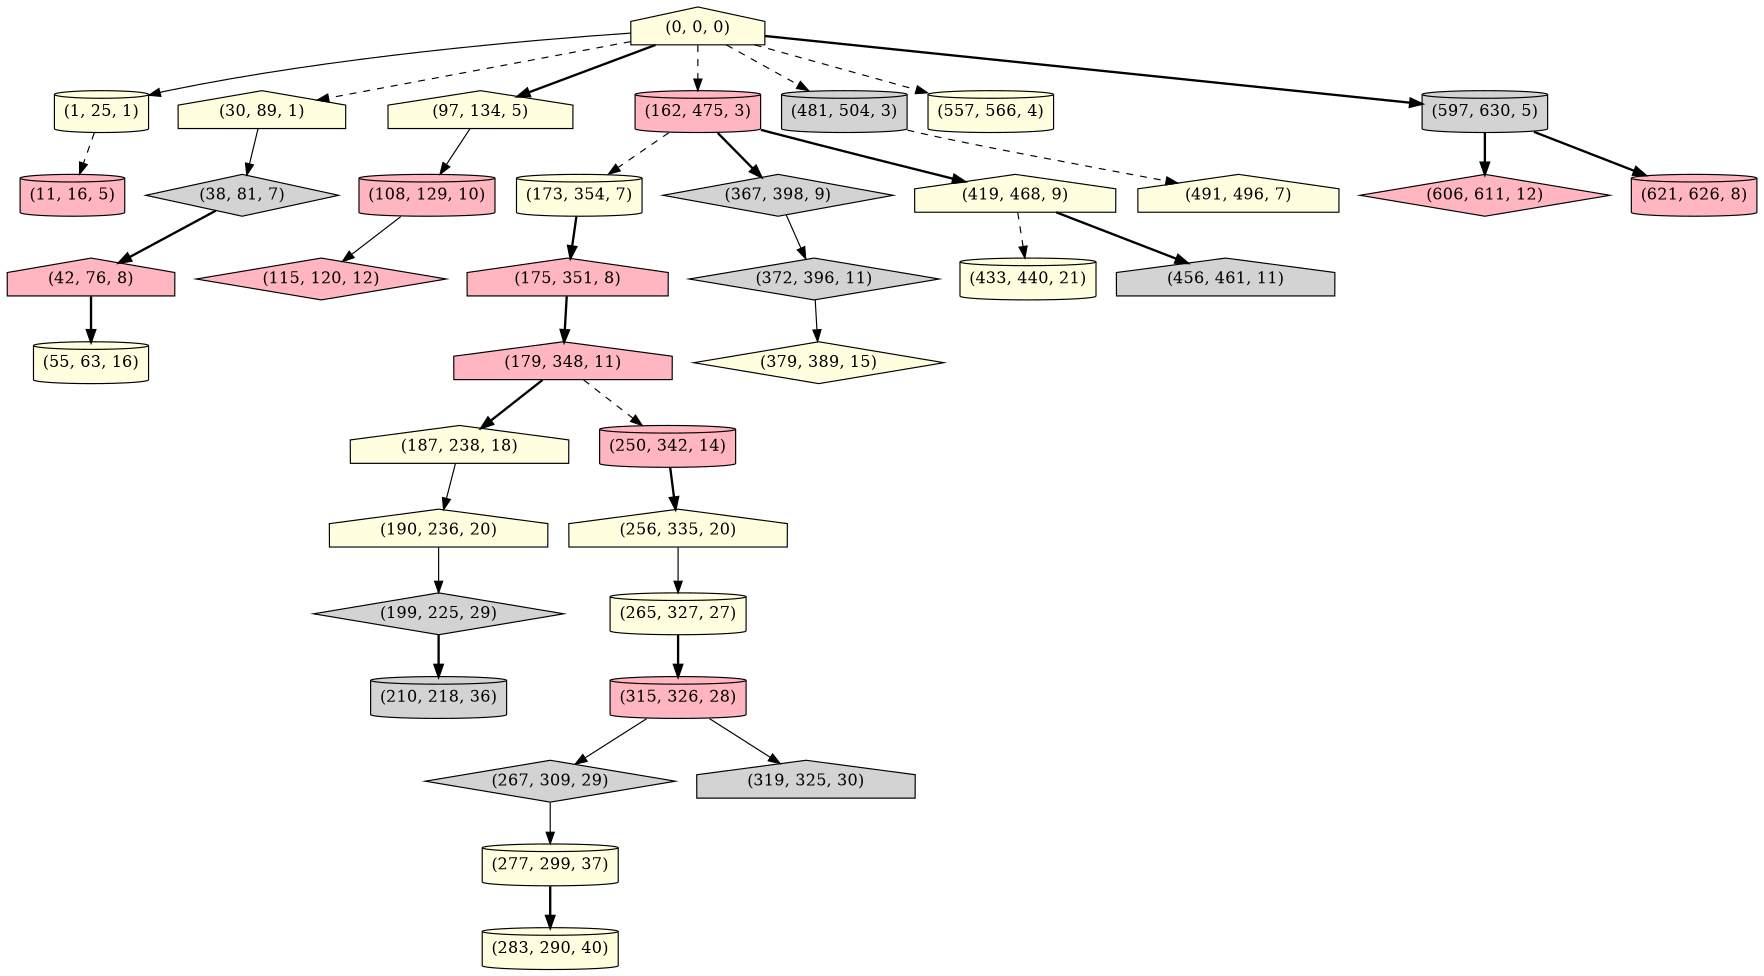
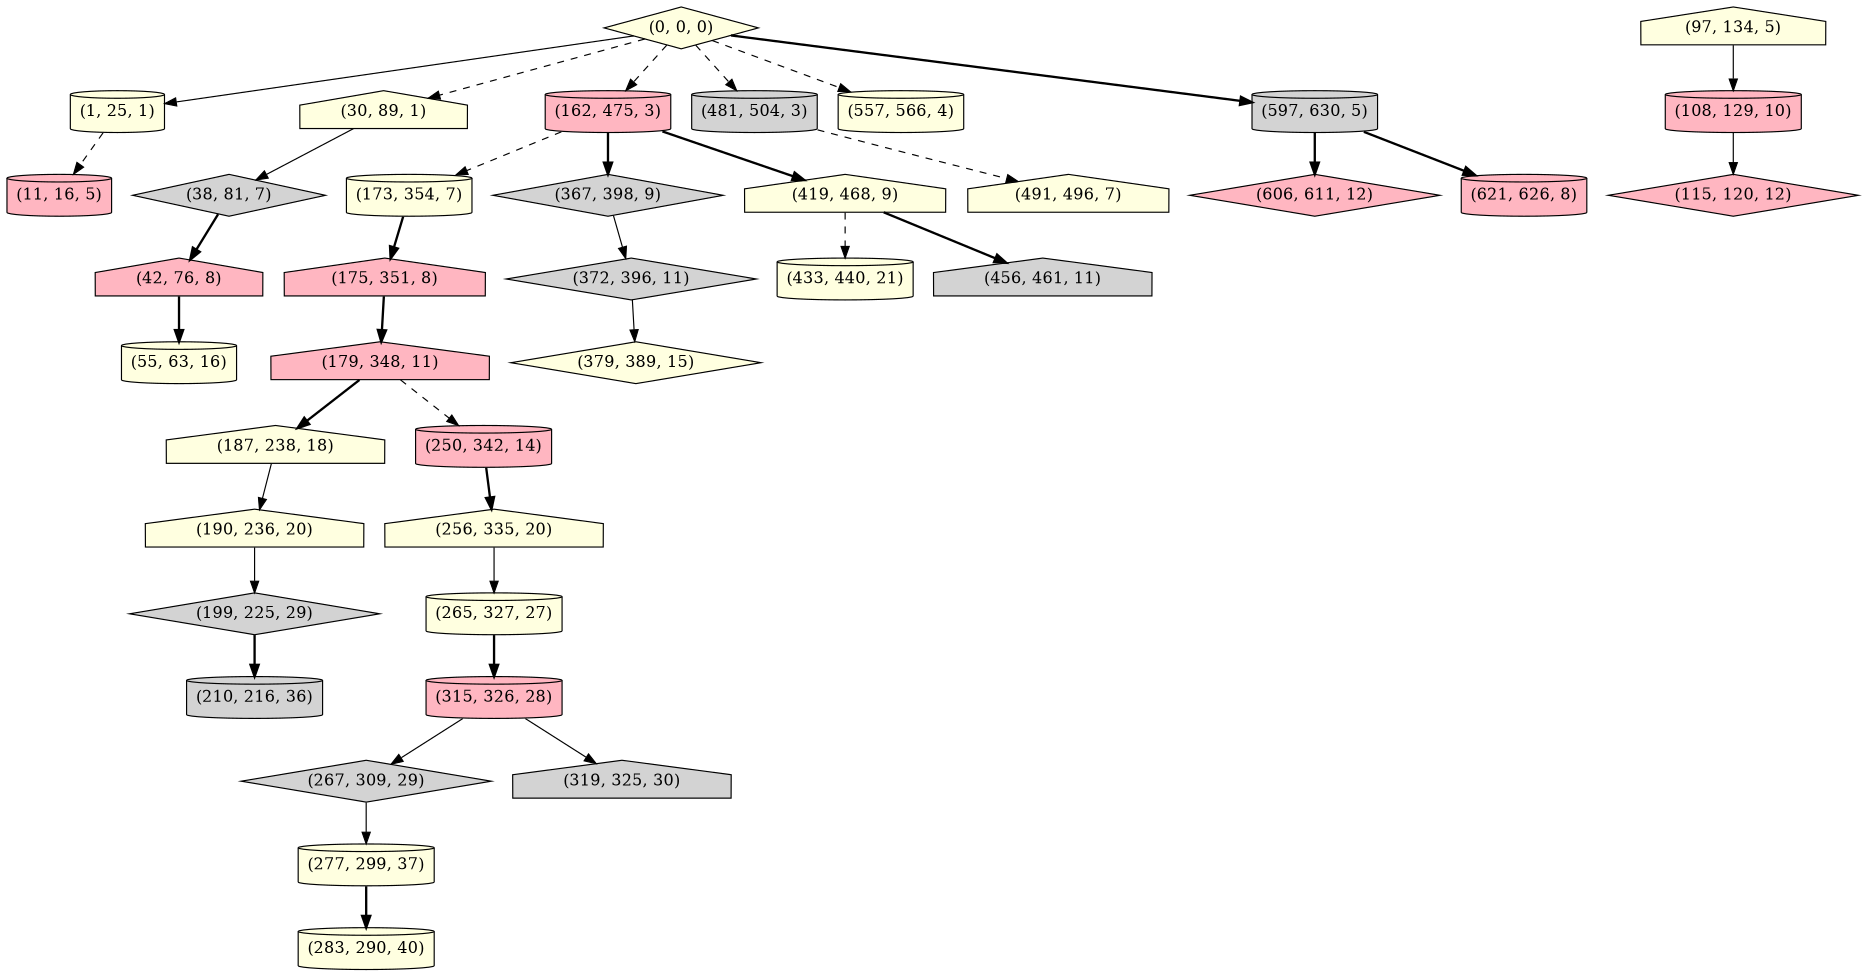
node "(0, 0, 0)": shape house -> diamond
edge "(0, 0, 0)" -> "(97, 134, 5)": removed
node "(210, 218, 36)": label "(210, 218, 36)" -> "(210, 216, 36)"
